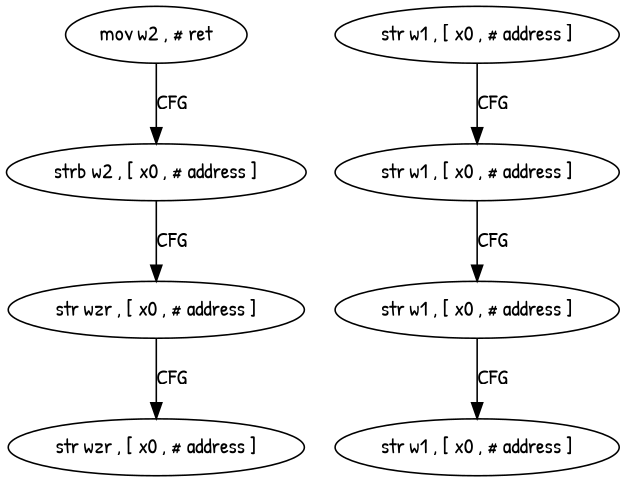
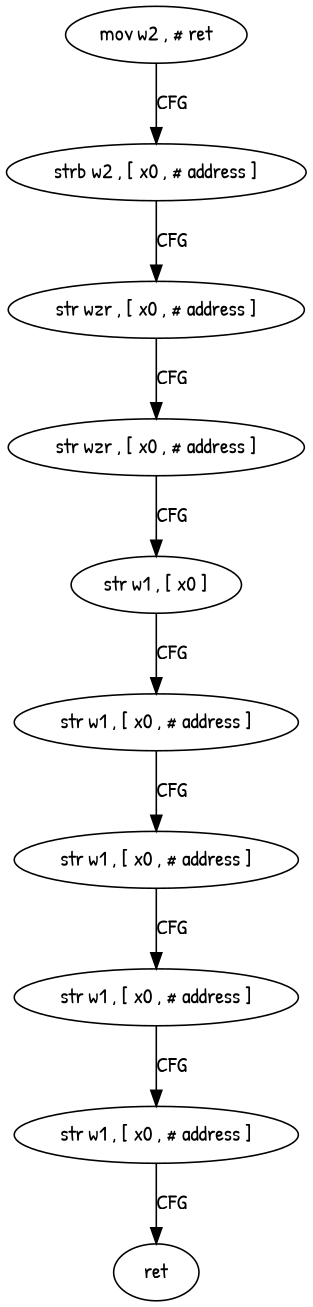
node "str w1 , [ x0 ]": added
node "ret": added
